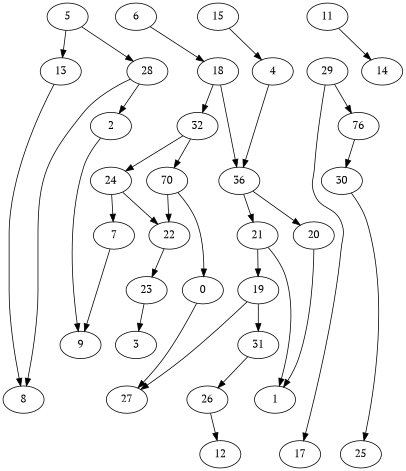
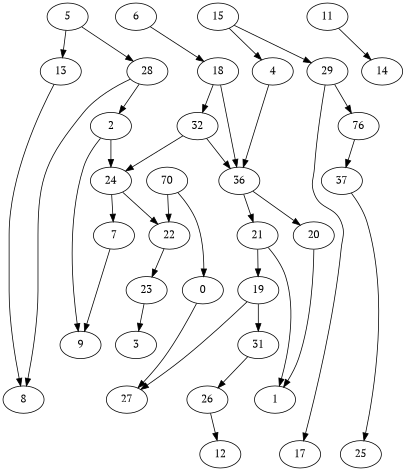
edge "15" -> "29": added
edge "2" -> "24": added
edge "32" -> "70": now "32" -> "36"
node "30": label "30" -> "37"
